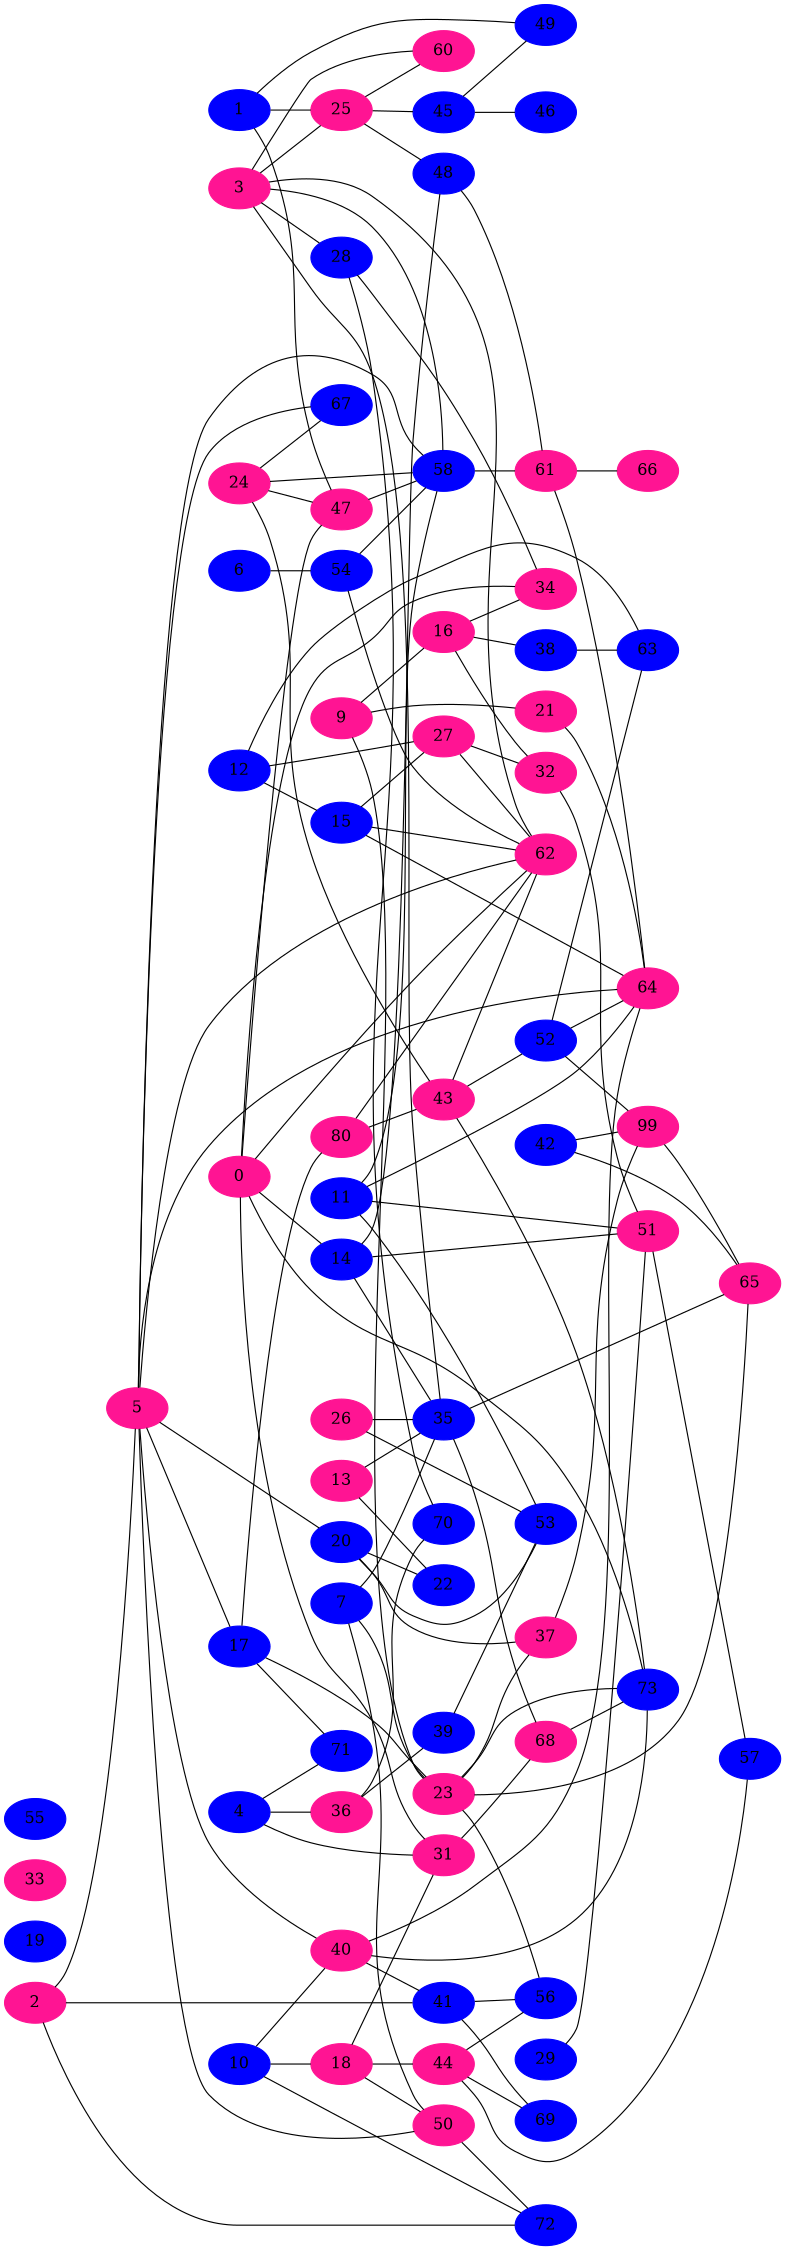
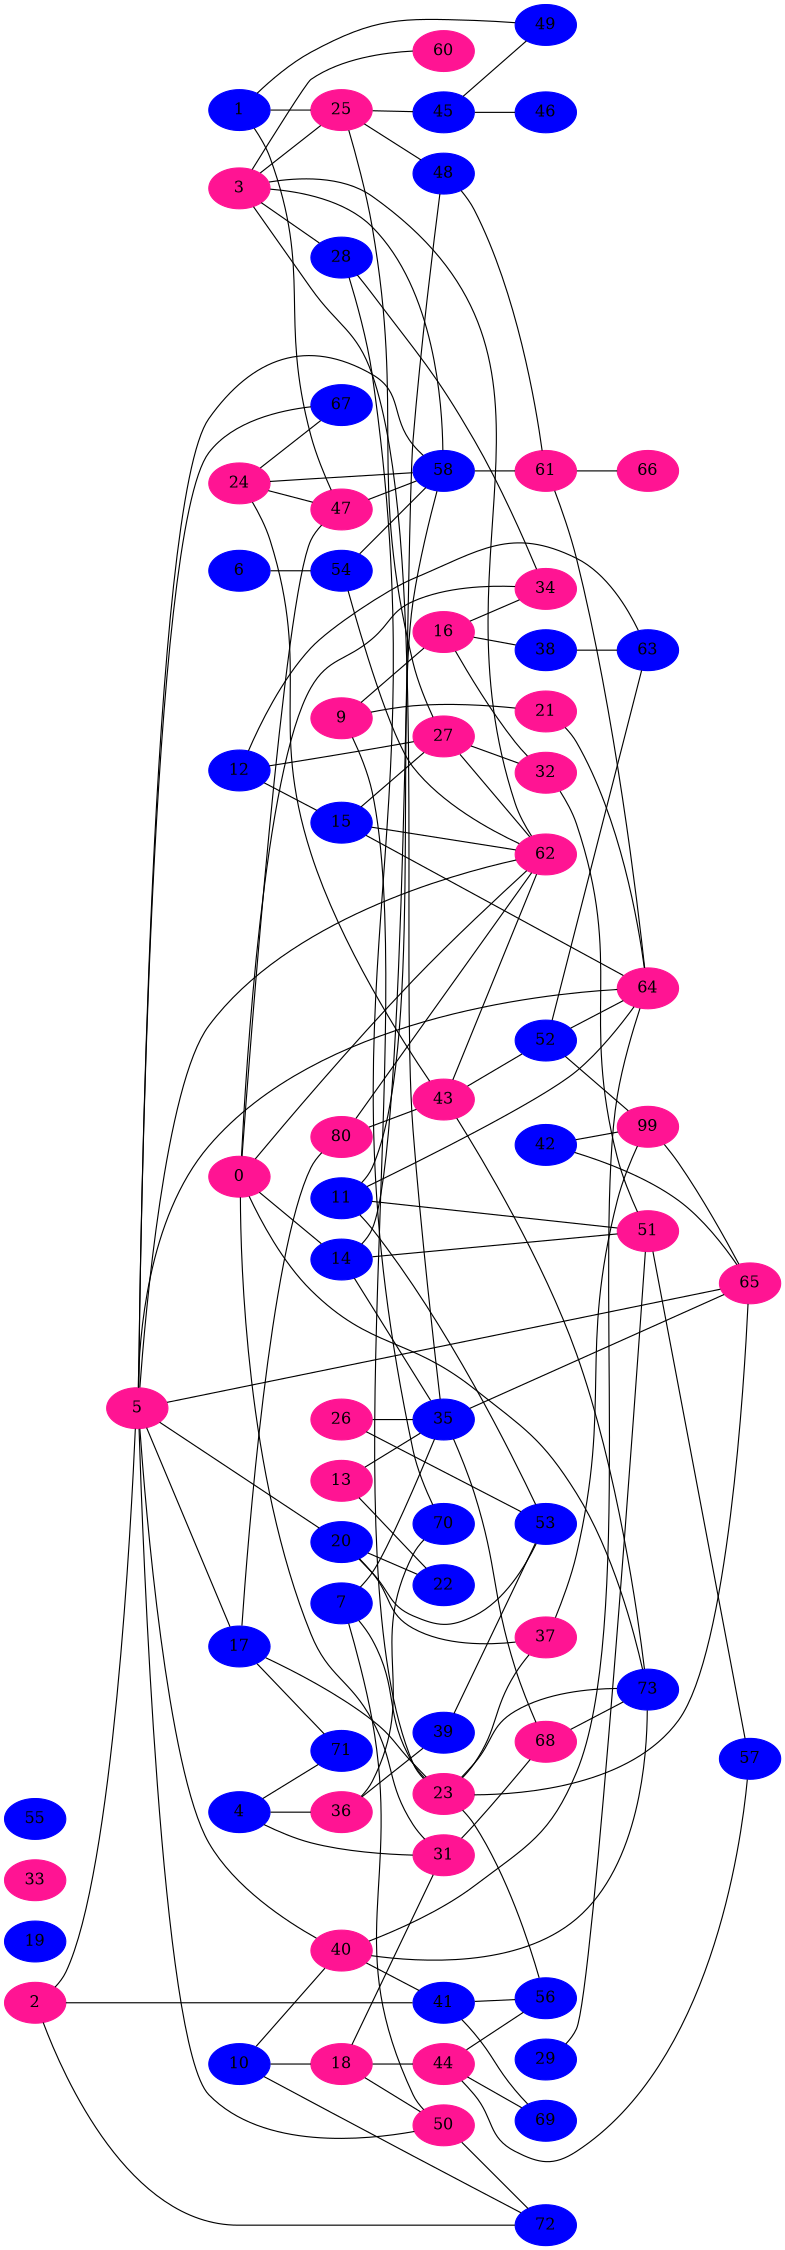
edge "60" -- "25": now "27" -- "25"
edge "65" -- "5": added
